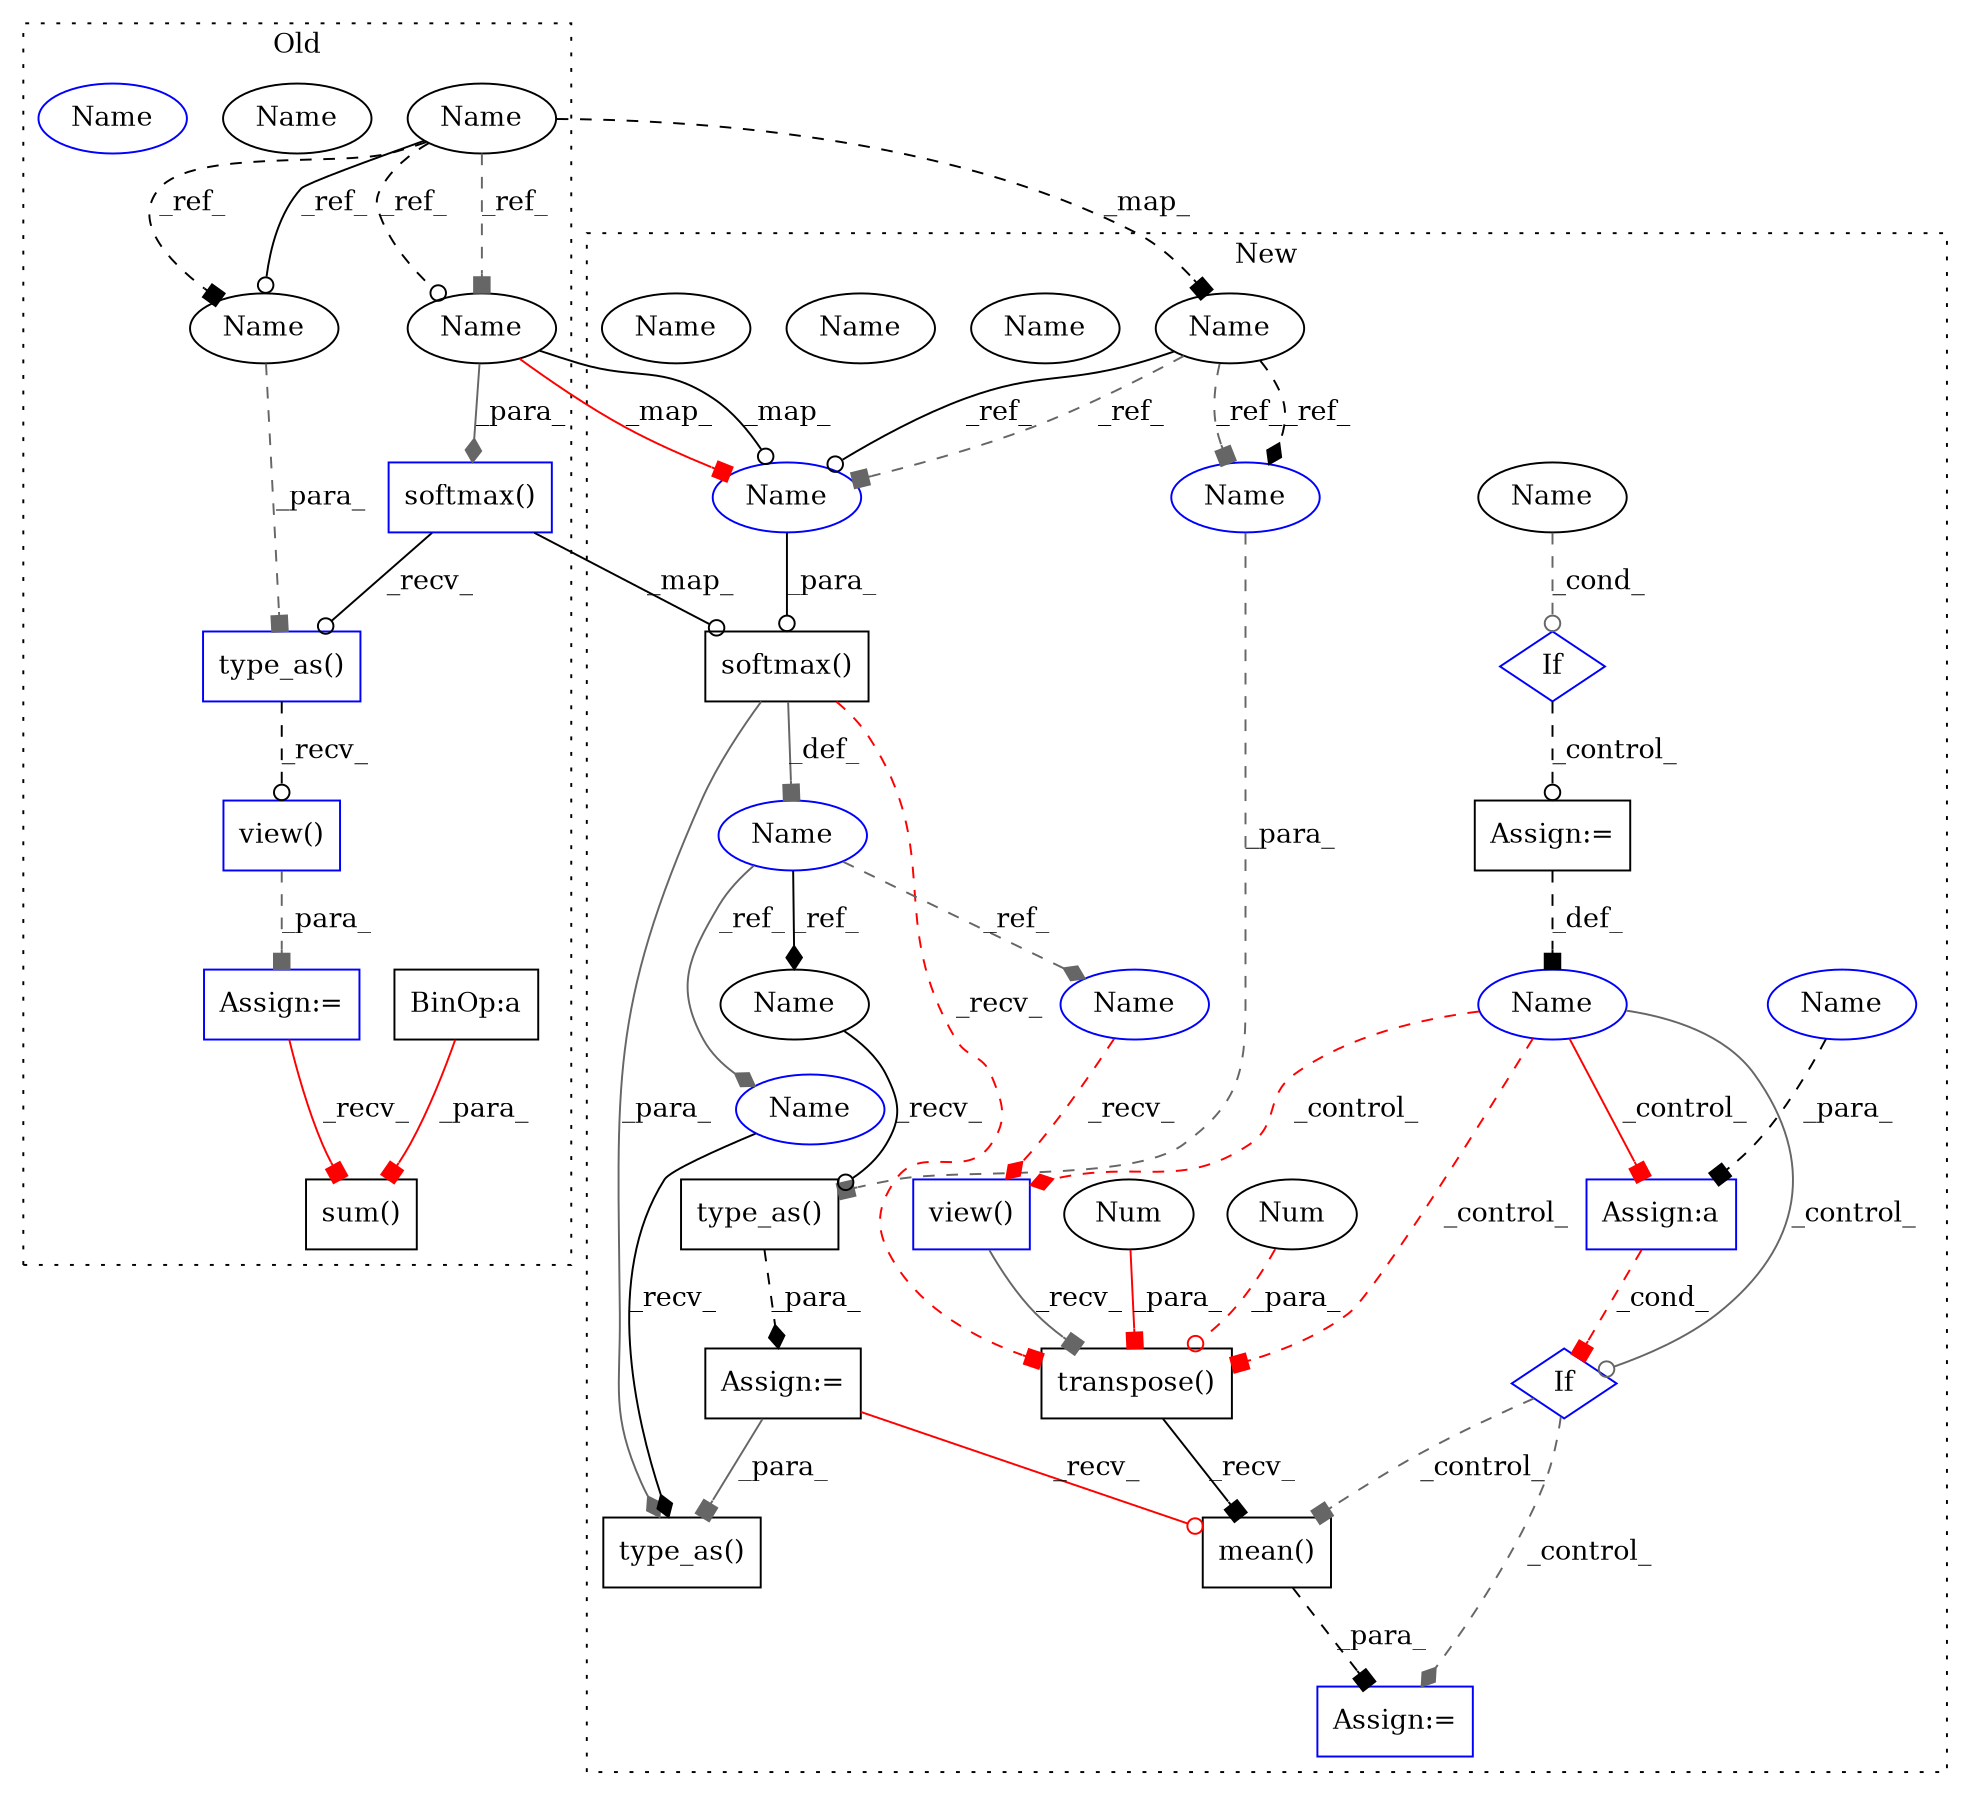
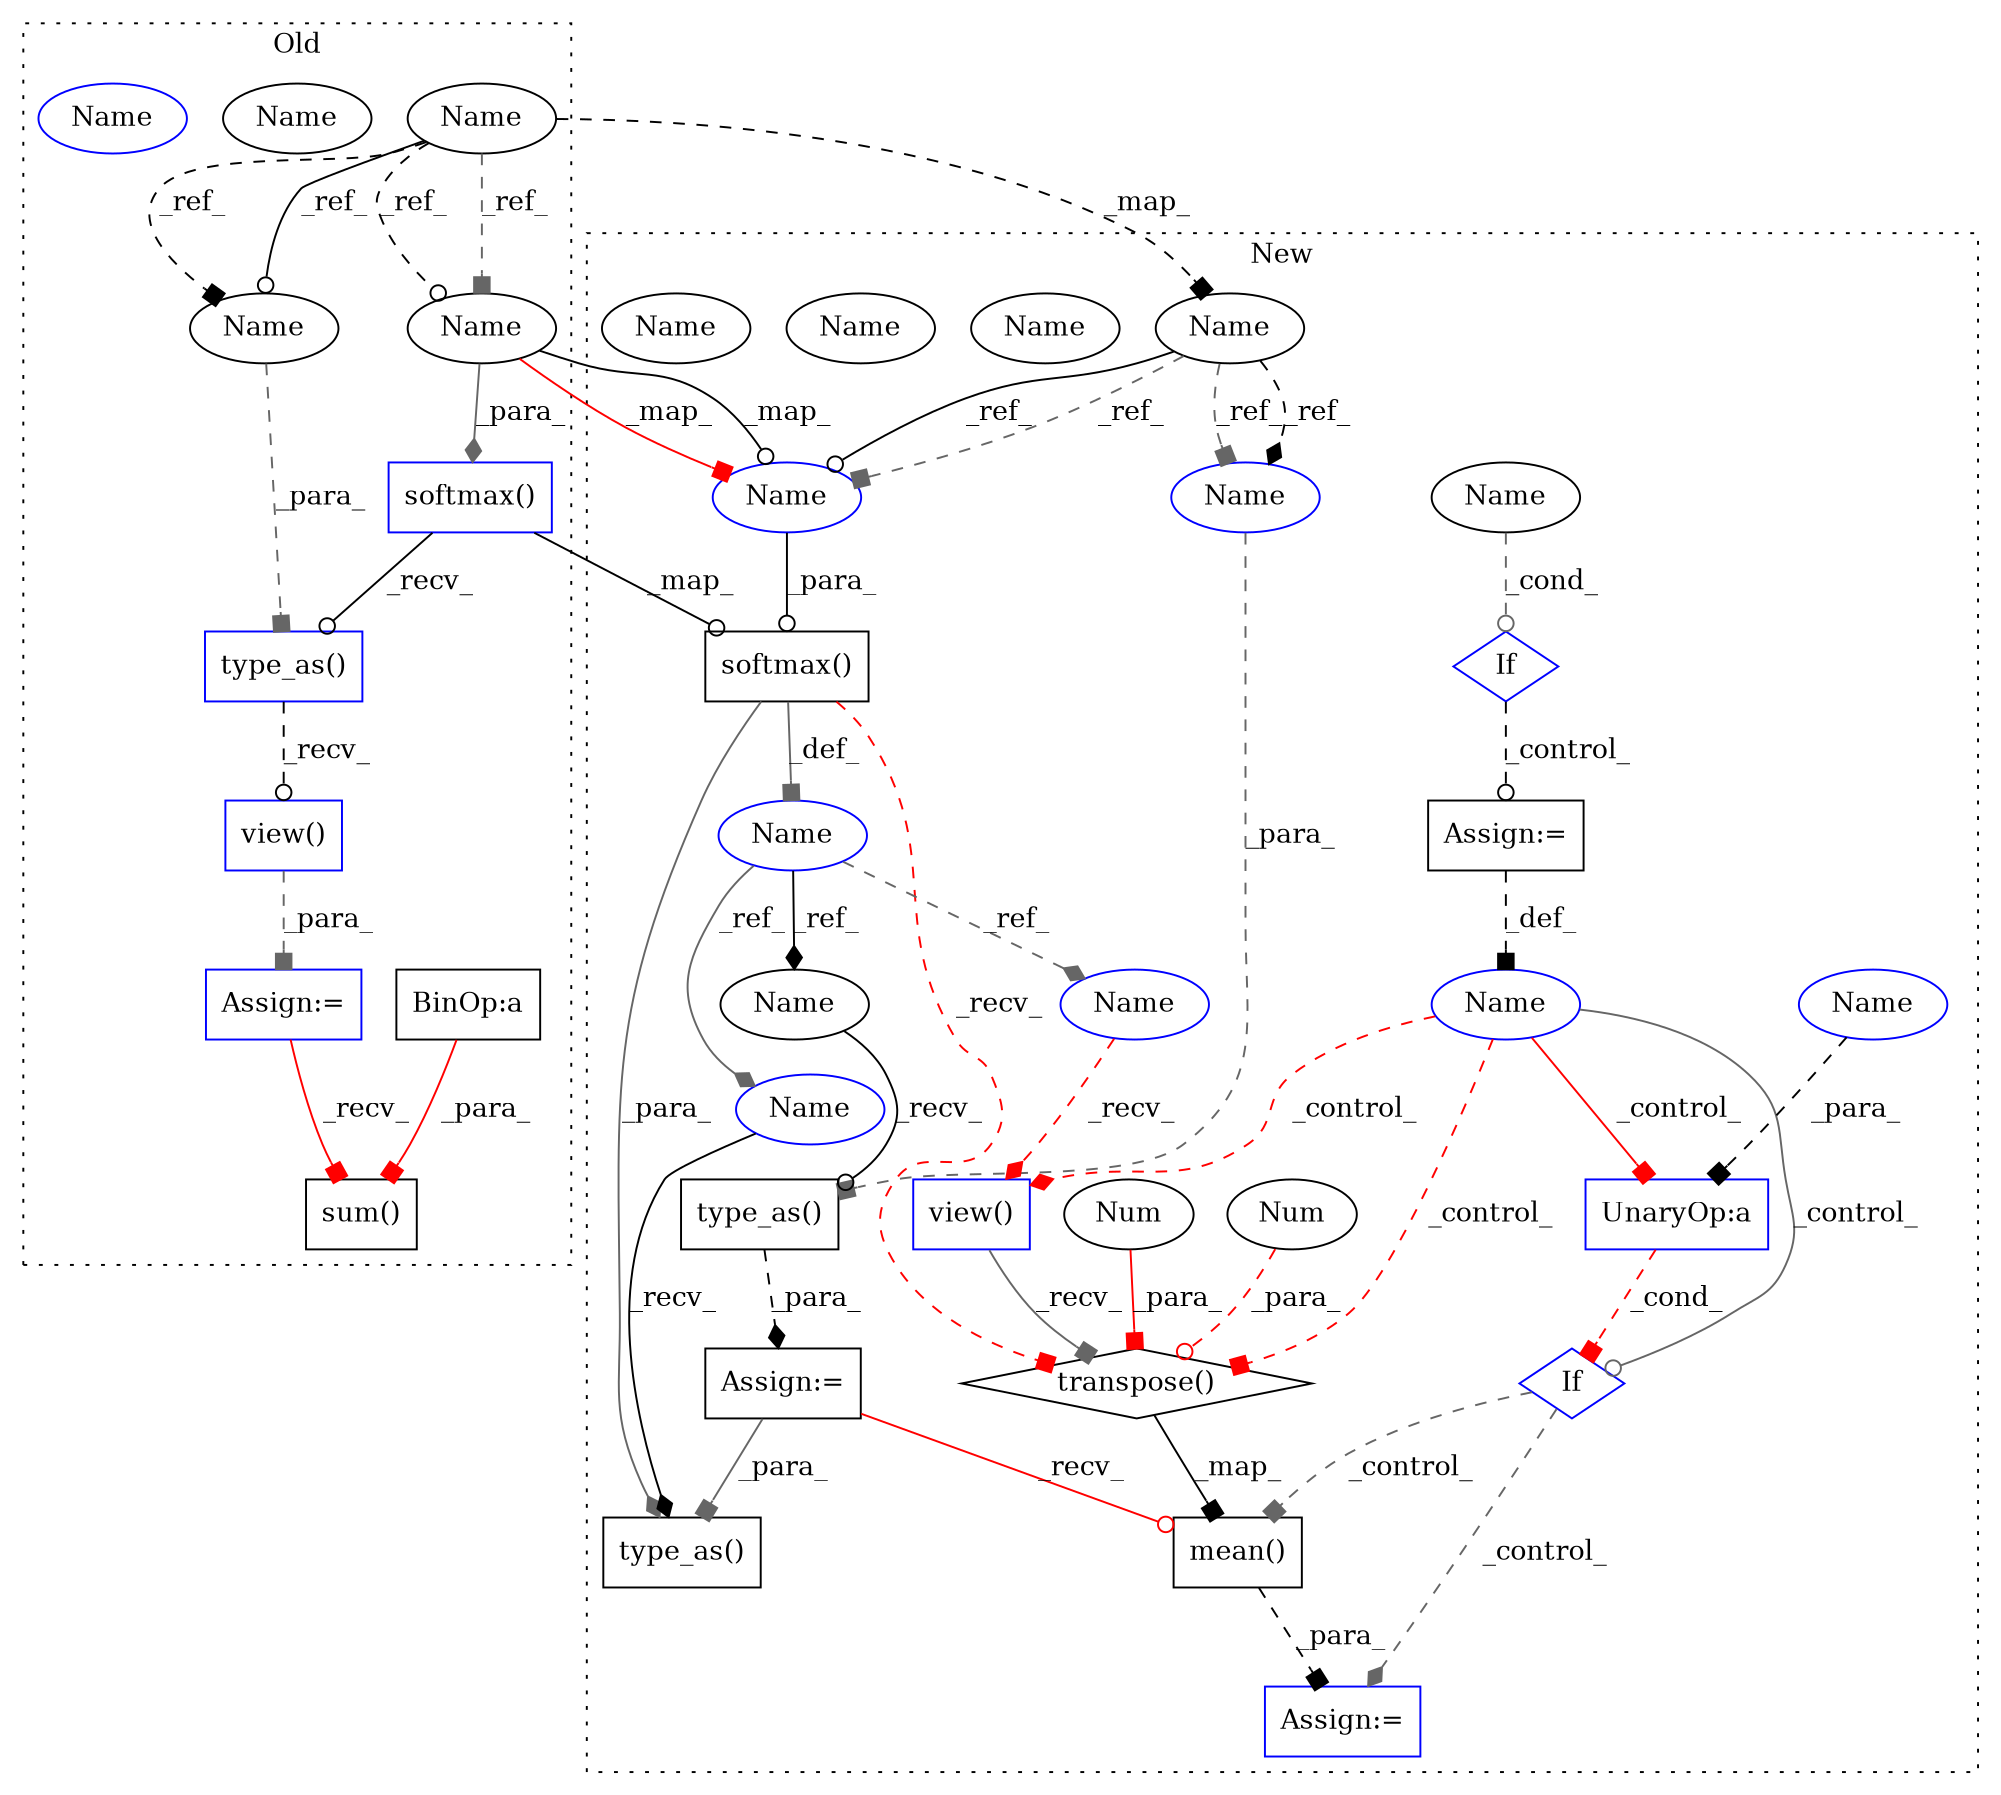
node "Assign:a": label "Assign:a" -> "UnaryOp:a"
node "transpose()": shape box -> diamond
edge "transpose()" -> "mean()": label "_recv_" -> "_map_"
